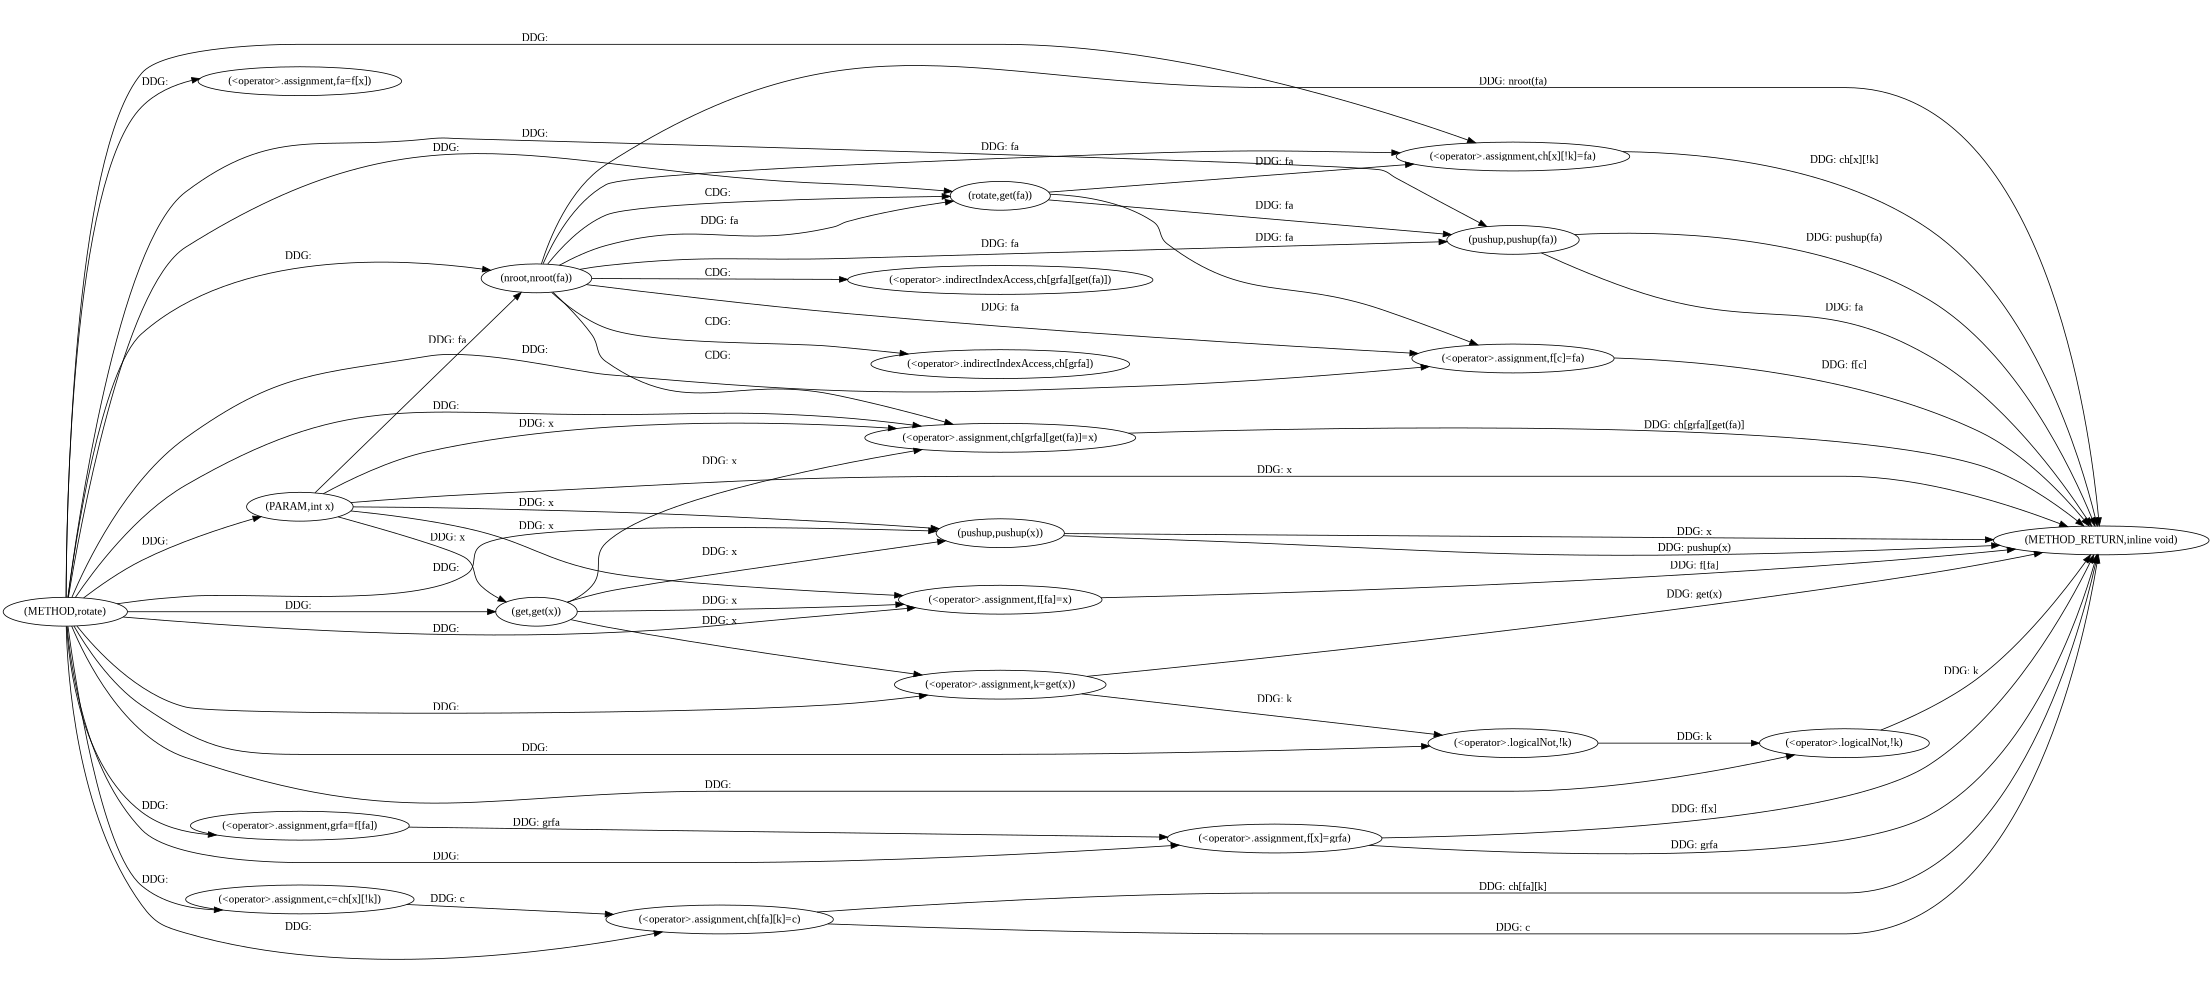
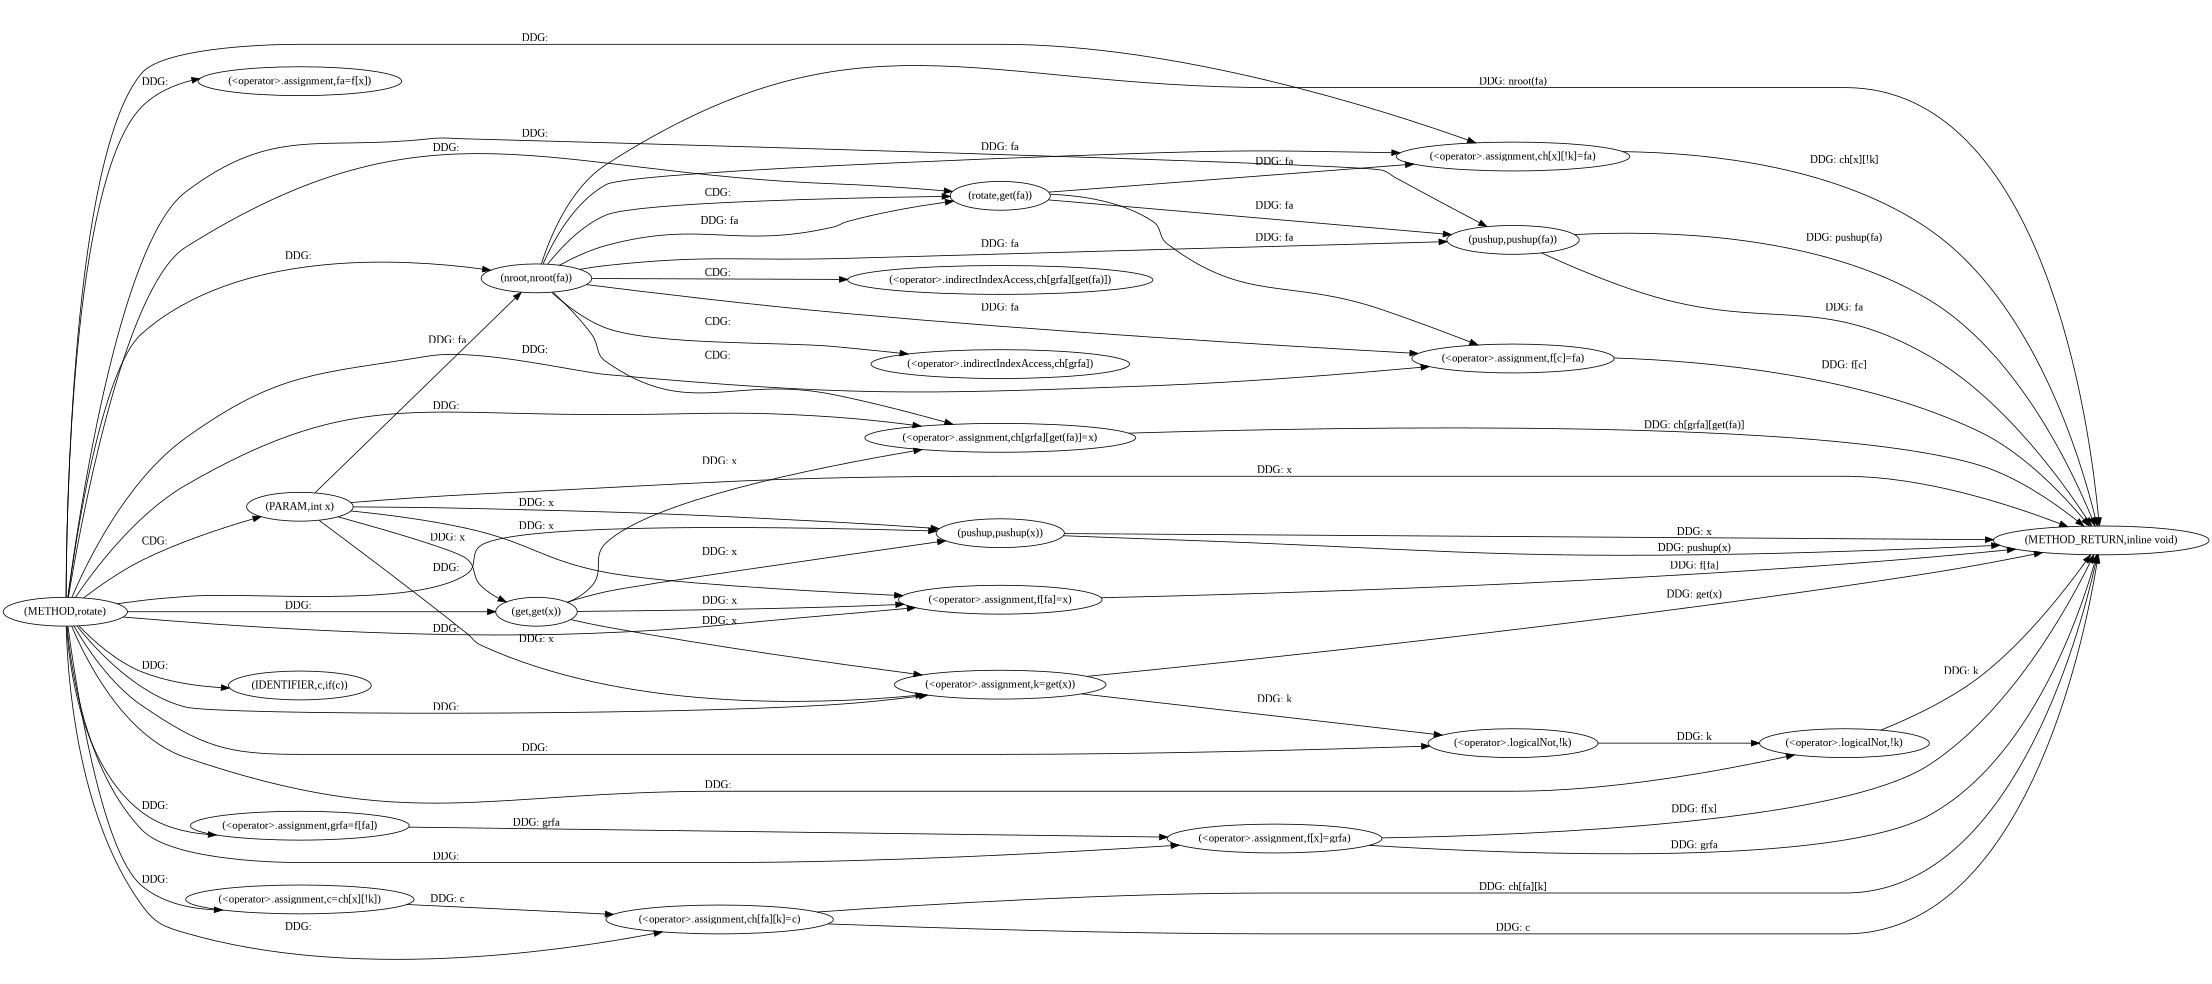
edge "(PARAM,int x)" -> "(<operator>.assignment,ch[grfa][get(fa)]=x)": now "(PARAM,int x)" -> "(<operator>.assignment,k=get(x))"
edge "(METHOD,rotate)" -> "(PARAM,int x)": label "DDG: " -> "CDG: "
node "(IDENTIFIER,c,if(c))": added
